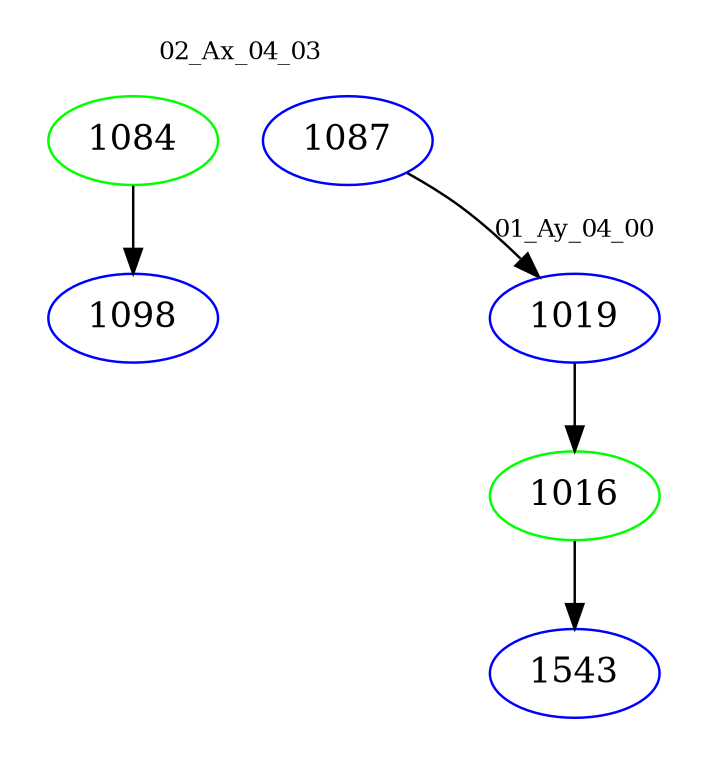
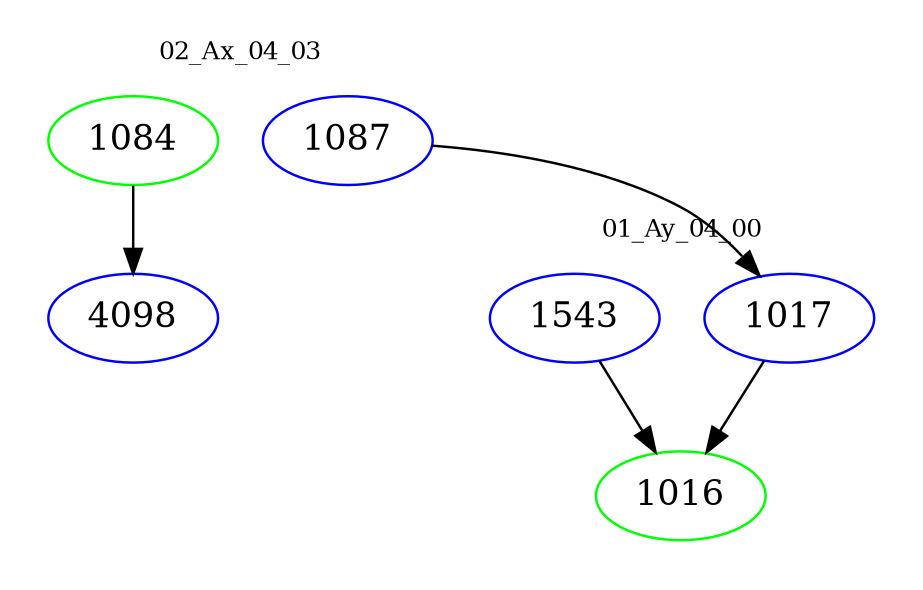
node "1098": label "1098" -> "4098"
node "1019": label "1019" -> "1017"
edge "1016" -> "1543": reversed
